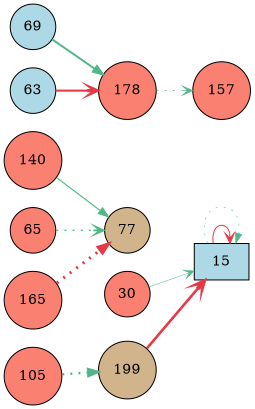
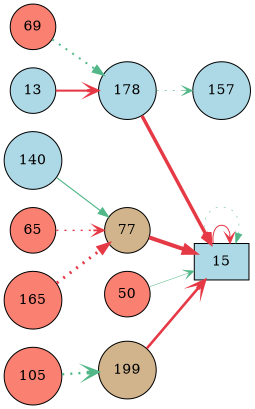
node "69": fillcolor lightblue -> salmon
edge "69" -> "178": style solid -> dotted
node "63": label "63" -> "13"
node "178": fillcolor salmon -> lightblue
node "157": fillcolor salmon -> lightblue
node "140": fillcolor salmon -> lightblue
edge "178" -> "15": added
edge "65" -> "77": color #52b788 -> #e63946
edge "77" -> "15": added
node "30": label "30" -> "50"
edge "105" -> "199": arrowhead normal -> vee
